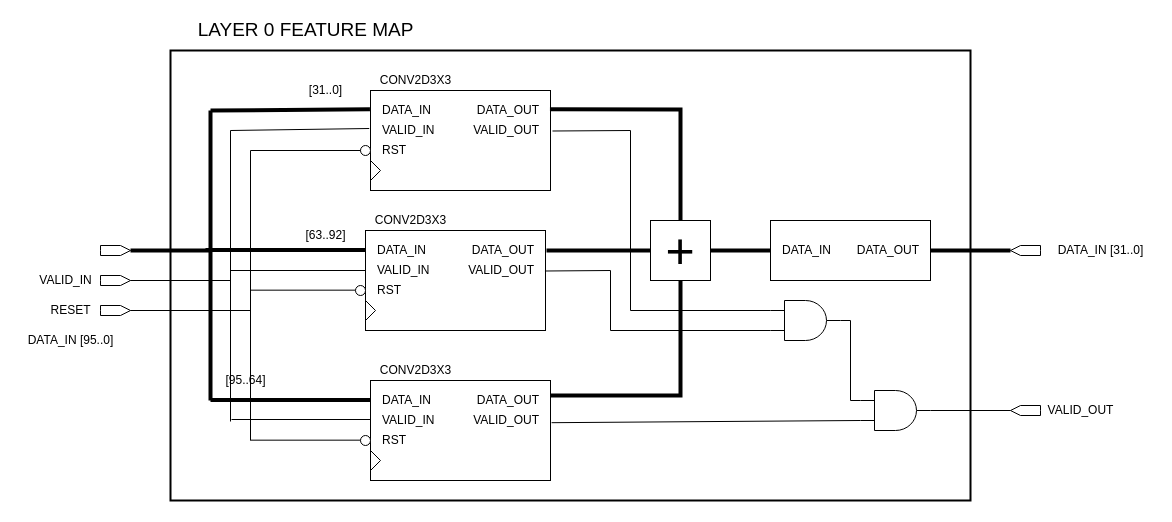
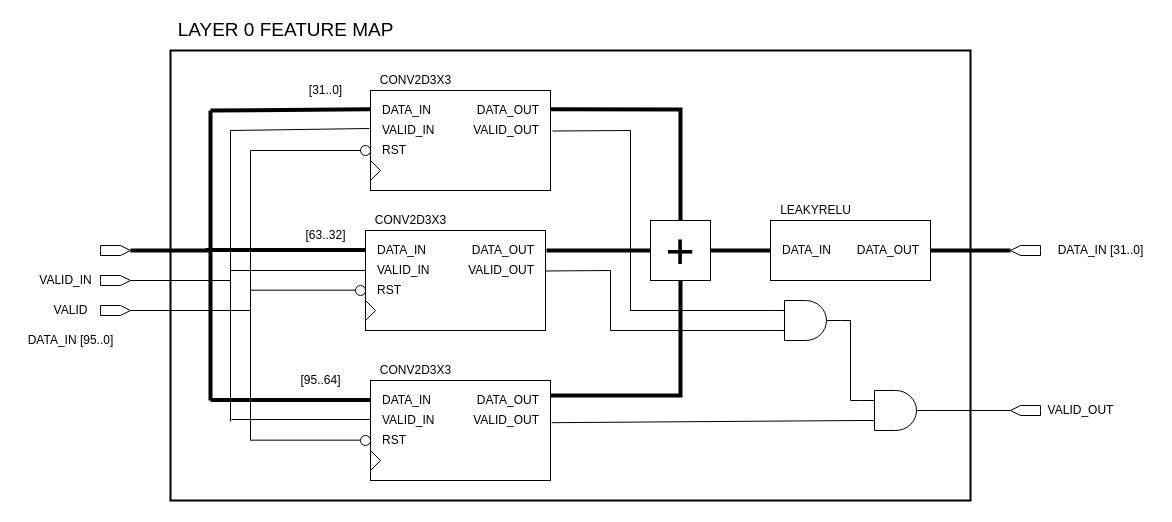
node "LAYER 0 FEATURE MAP": moved (306, 31) -> (286, 31)
node "LEAKYRELU": added
node "[63..92]": label "[63..92]" -> "[63..32]"
node "RESET": label "RESET" -> "VALID"
node "[95..64]": moved (246, 381) -> (321, 381)
